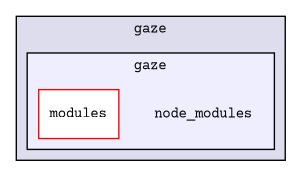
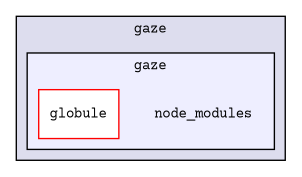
node "modules": label "modules" -> "globule"
